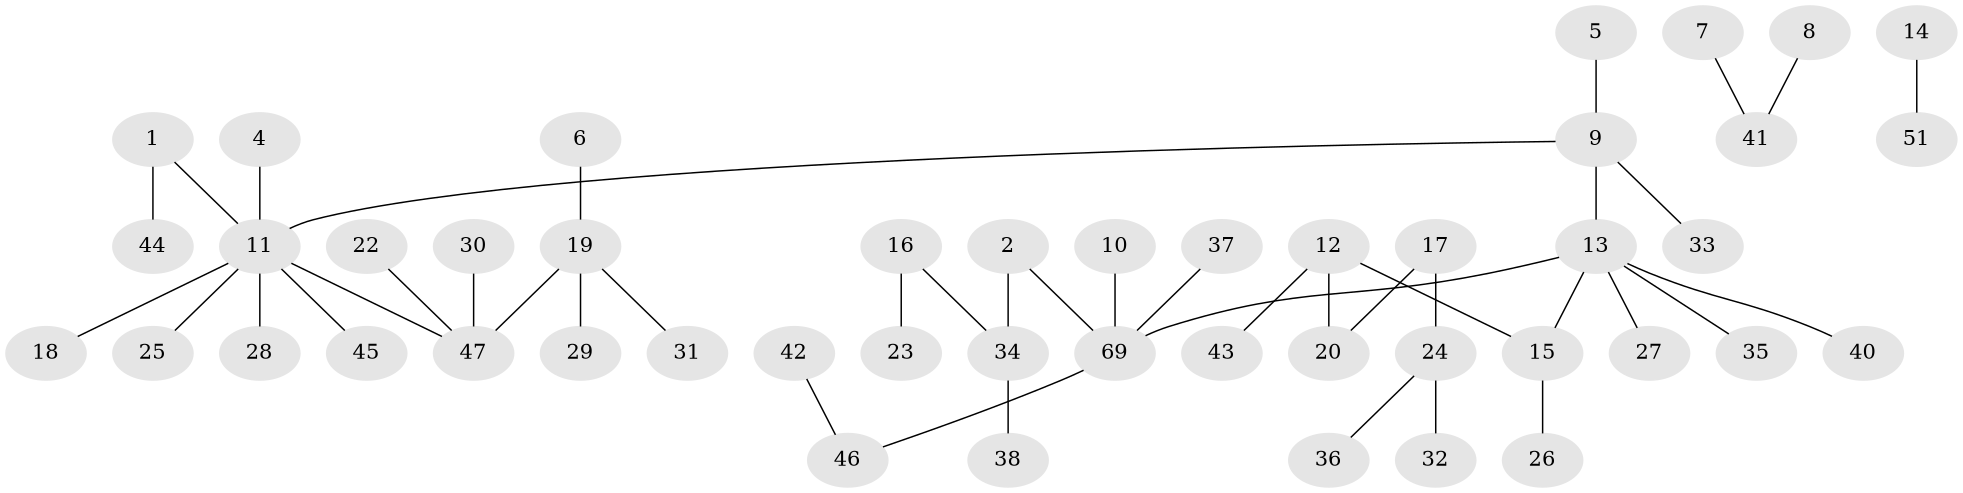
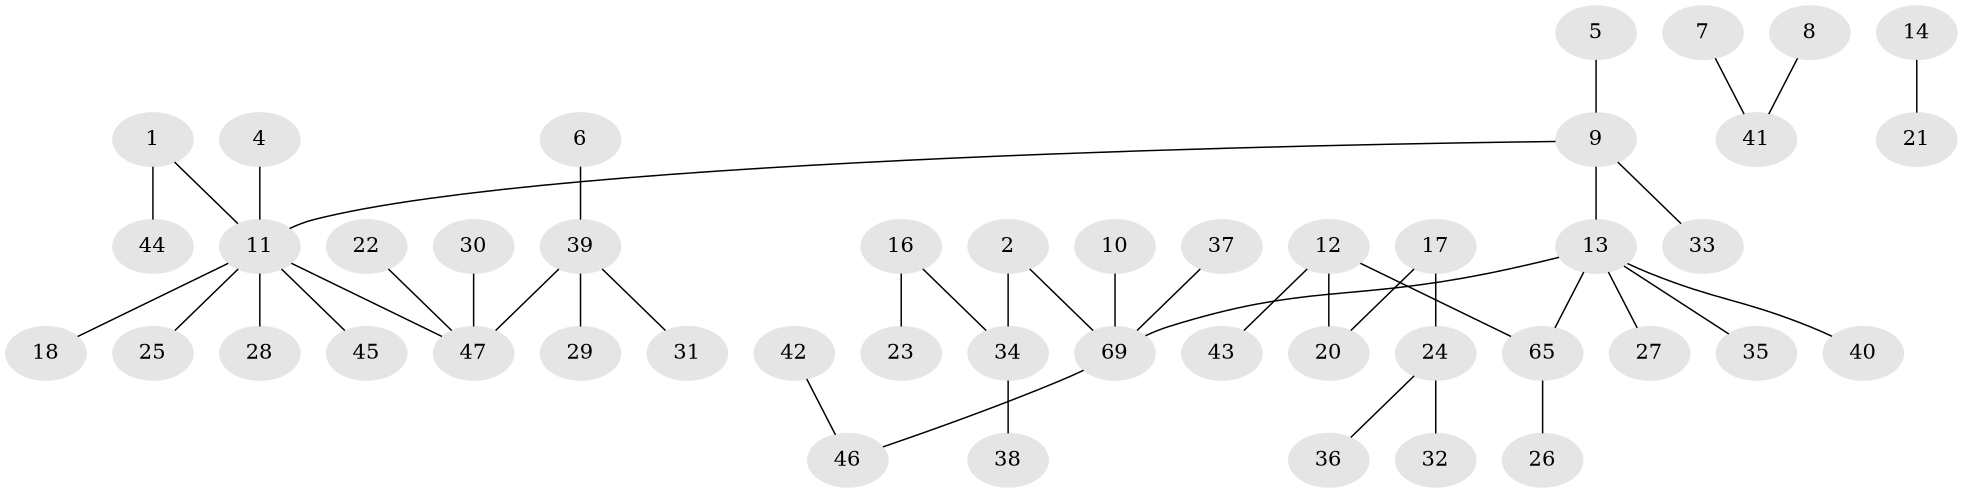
node "51": label "51" -> "21"
node "19": label "19" -> "39"
node "15": label "15" -> "65"
